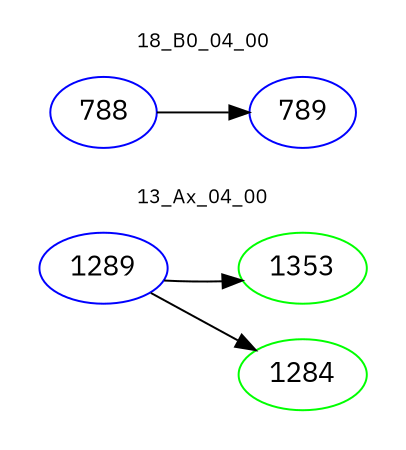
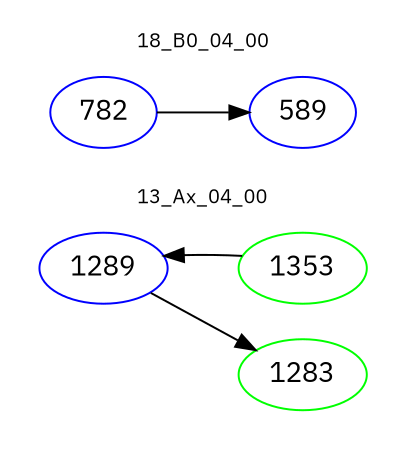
node "788": label "788" -> "782"
node "789": label "789" -> "589"
edge "1289" -> "1353": reversed
node "1284": label "1284" -> "1283"
